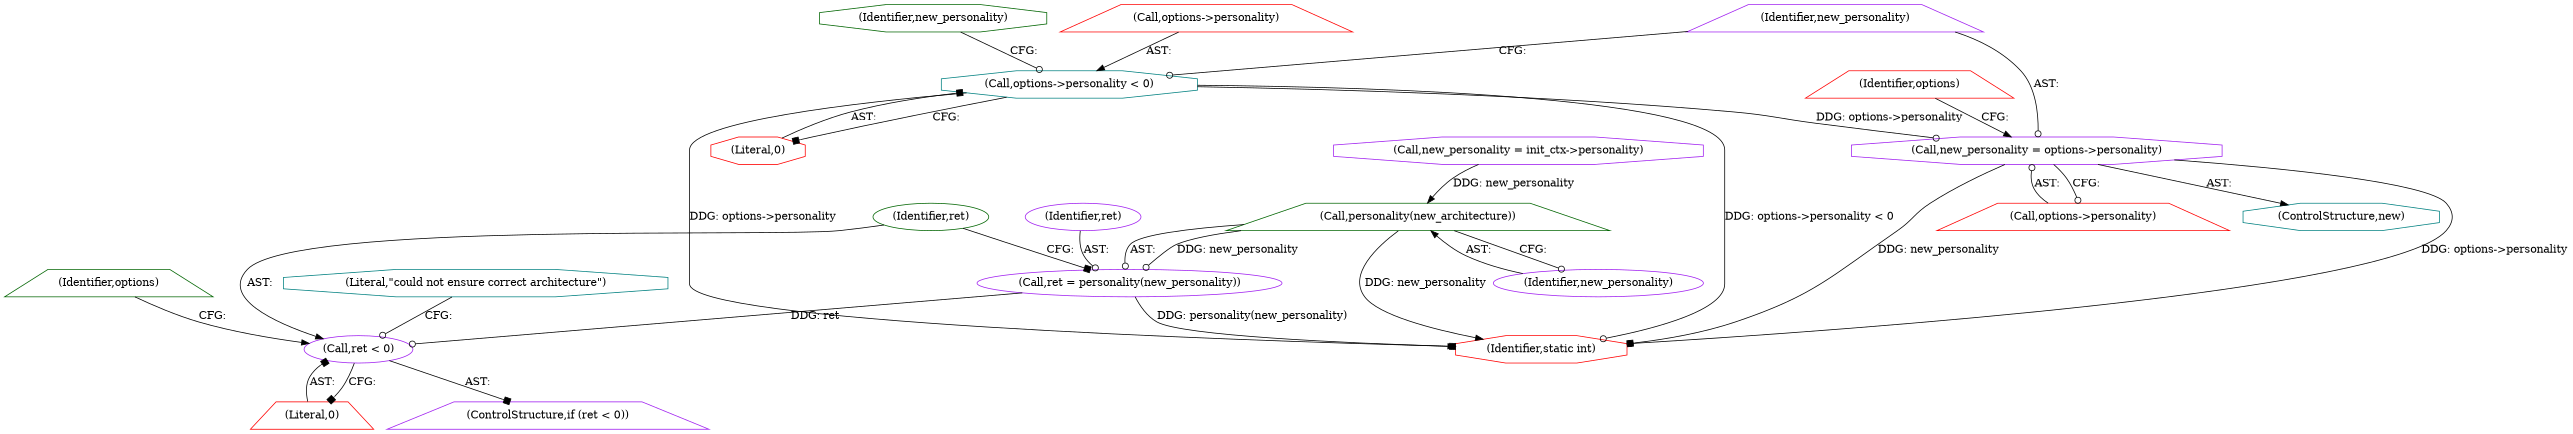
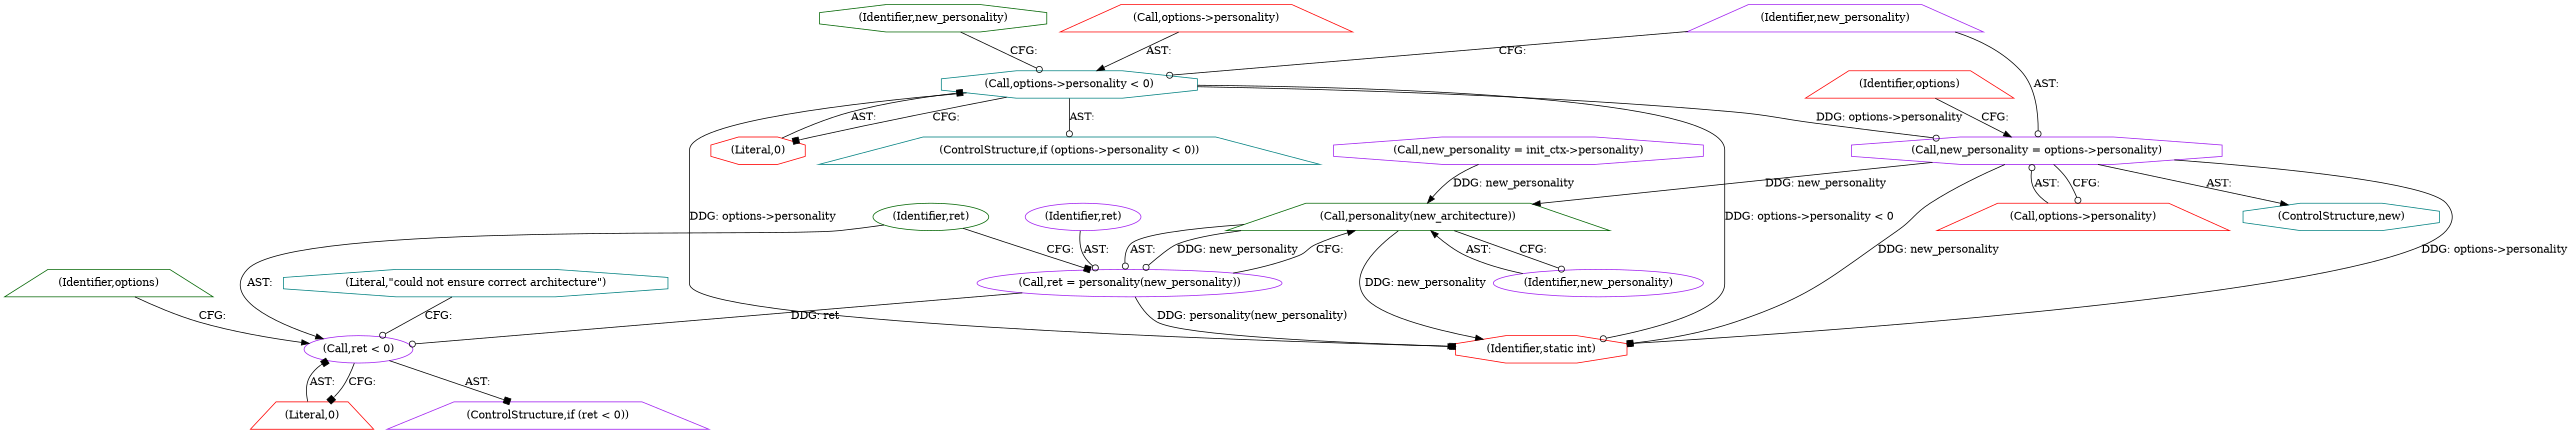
node "(ControlStructure,if (options->personality < 0))": added
edge "(Call,new_personality = options->personality)" -> "(Call,personality(new_architecture))": added, label "DDG: new_personality"
edge "(Call,ret = personality(new_personality))" -> "(Call,personality(new_architecture))": added, label "CFG:"
